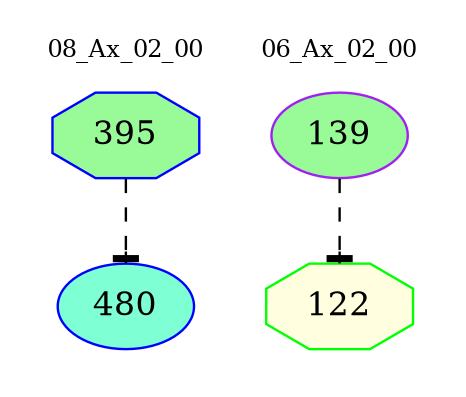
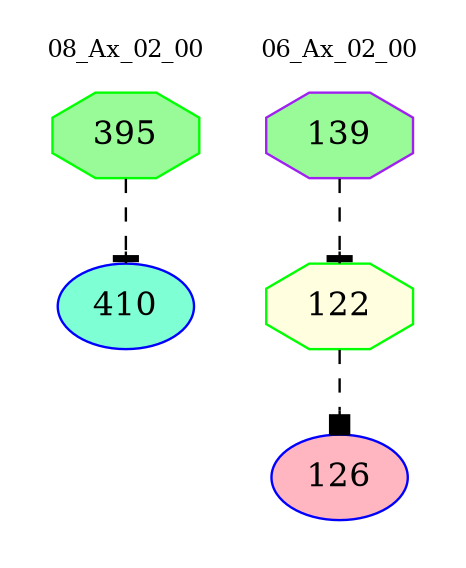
node "395": color blue -> green
node "139": shape ellipse -> octagon
node "480": label "480" -> "410"
node "126": added
